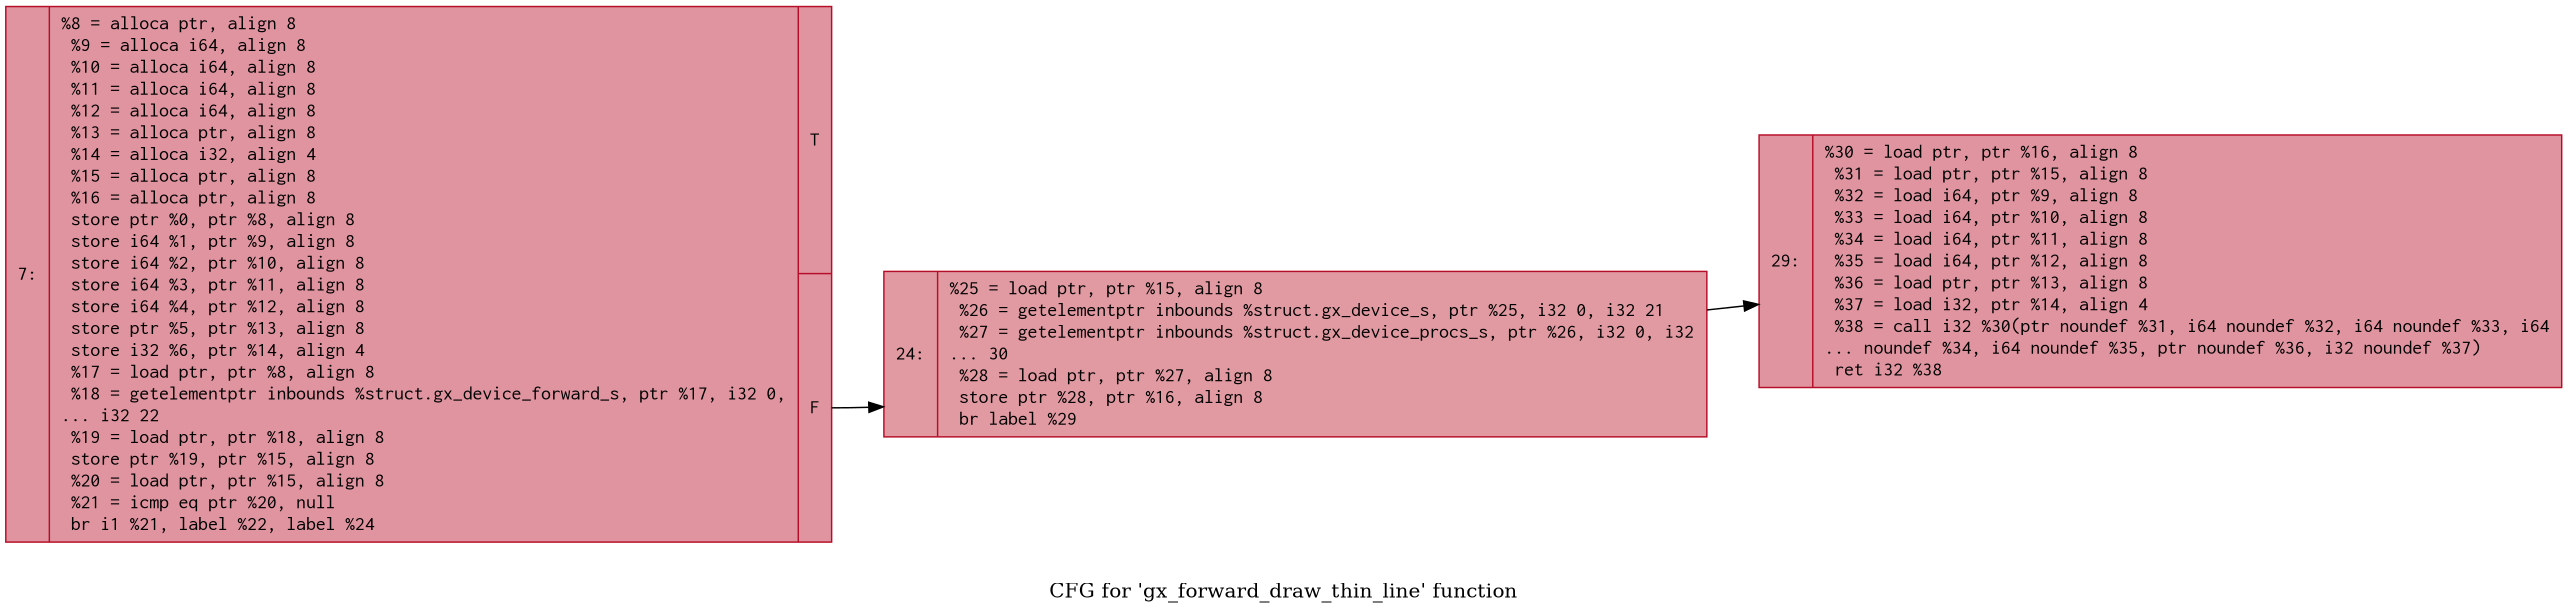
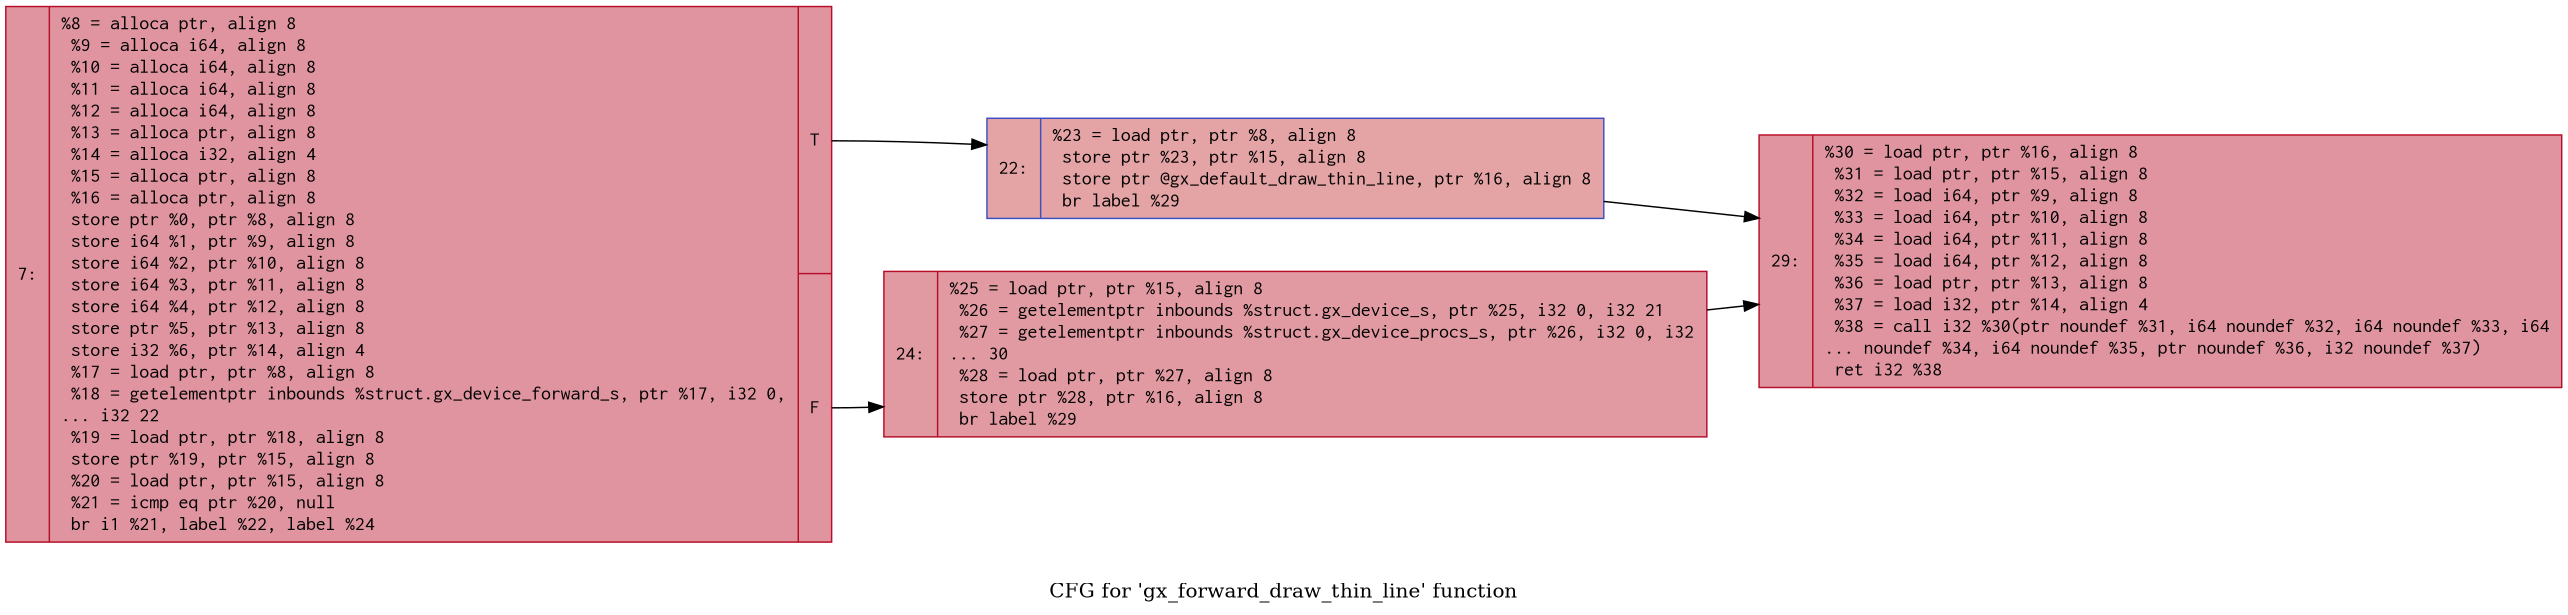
node "22:": added
